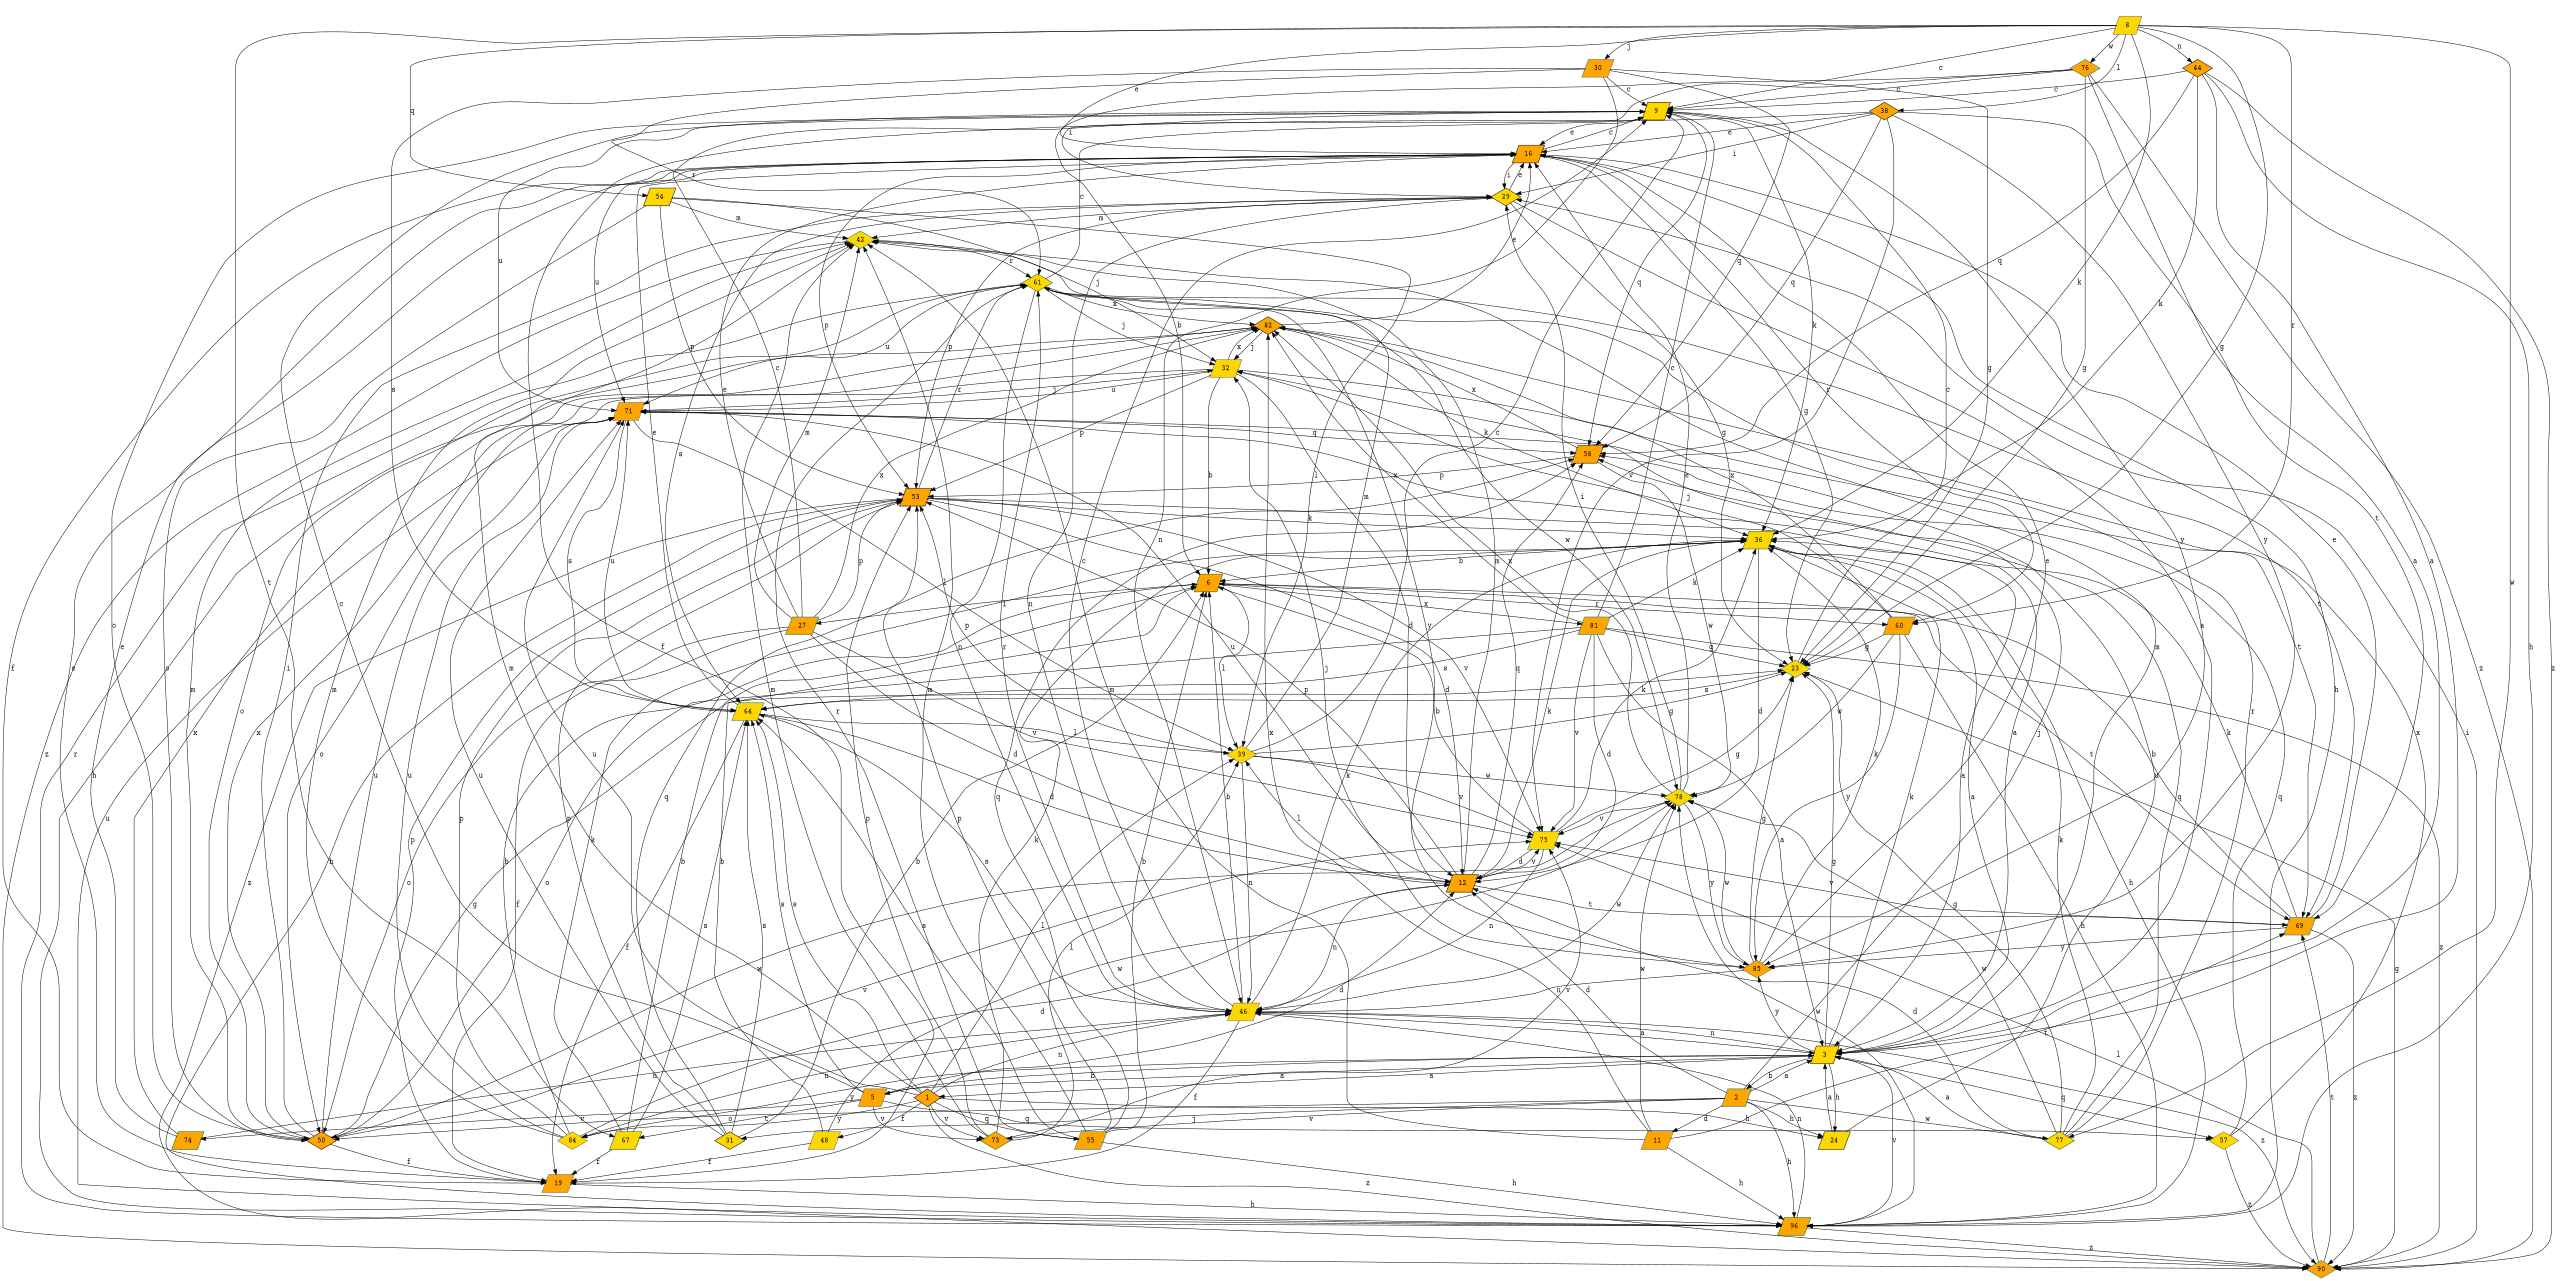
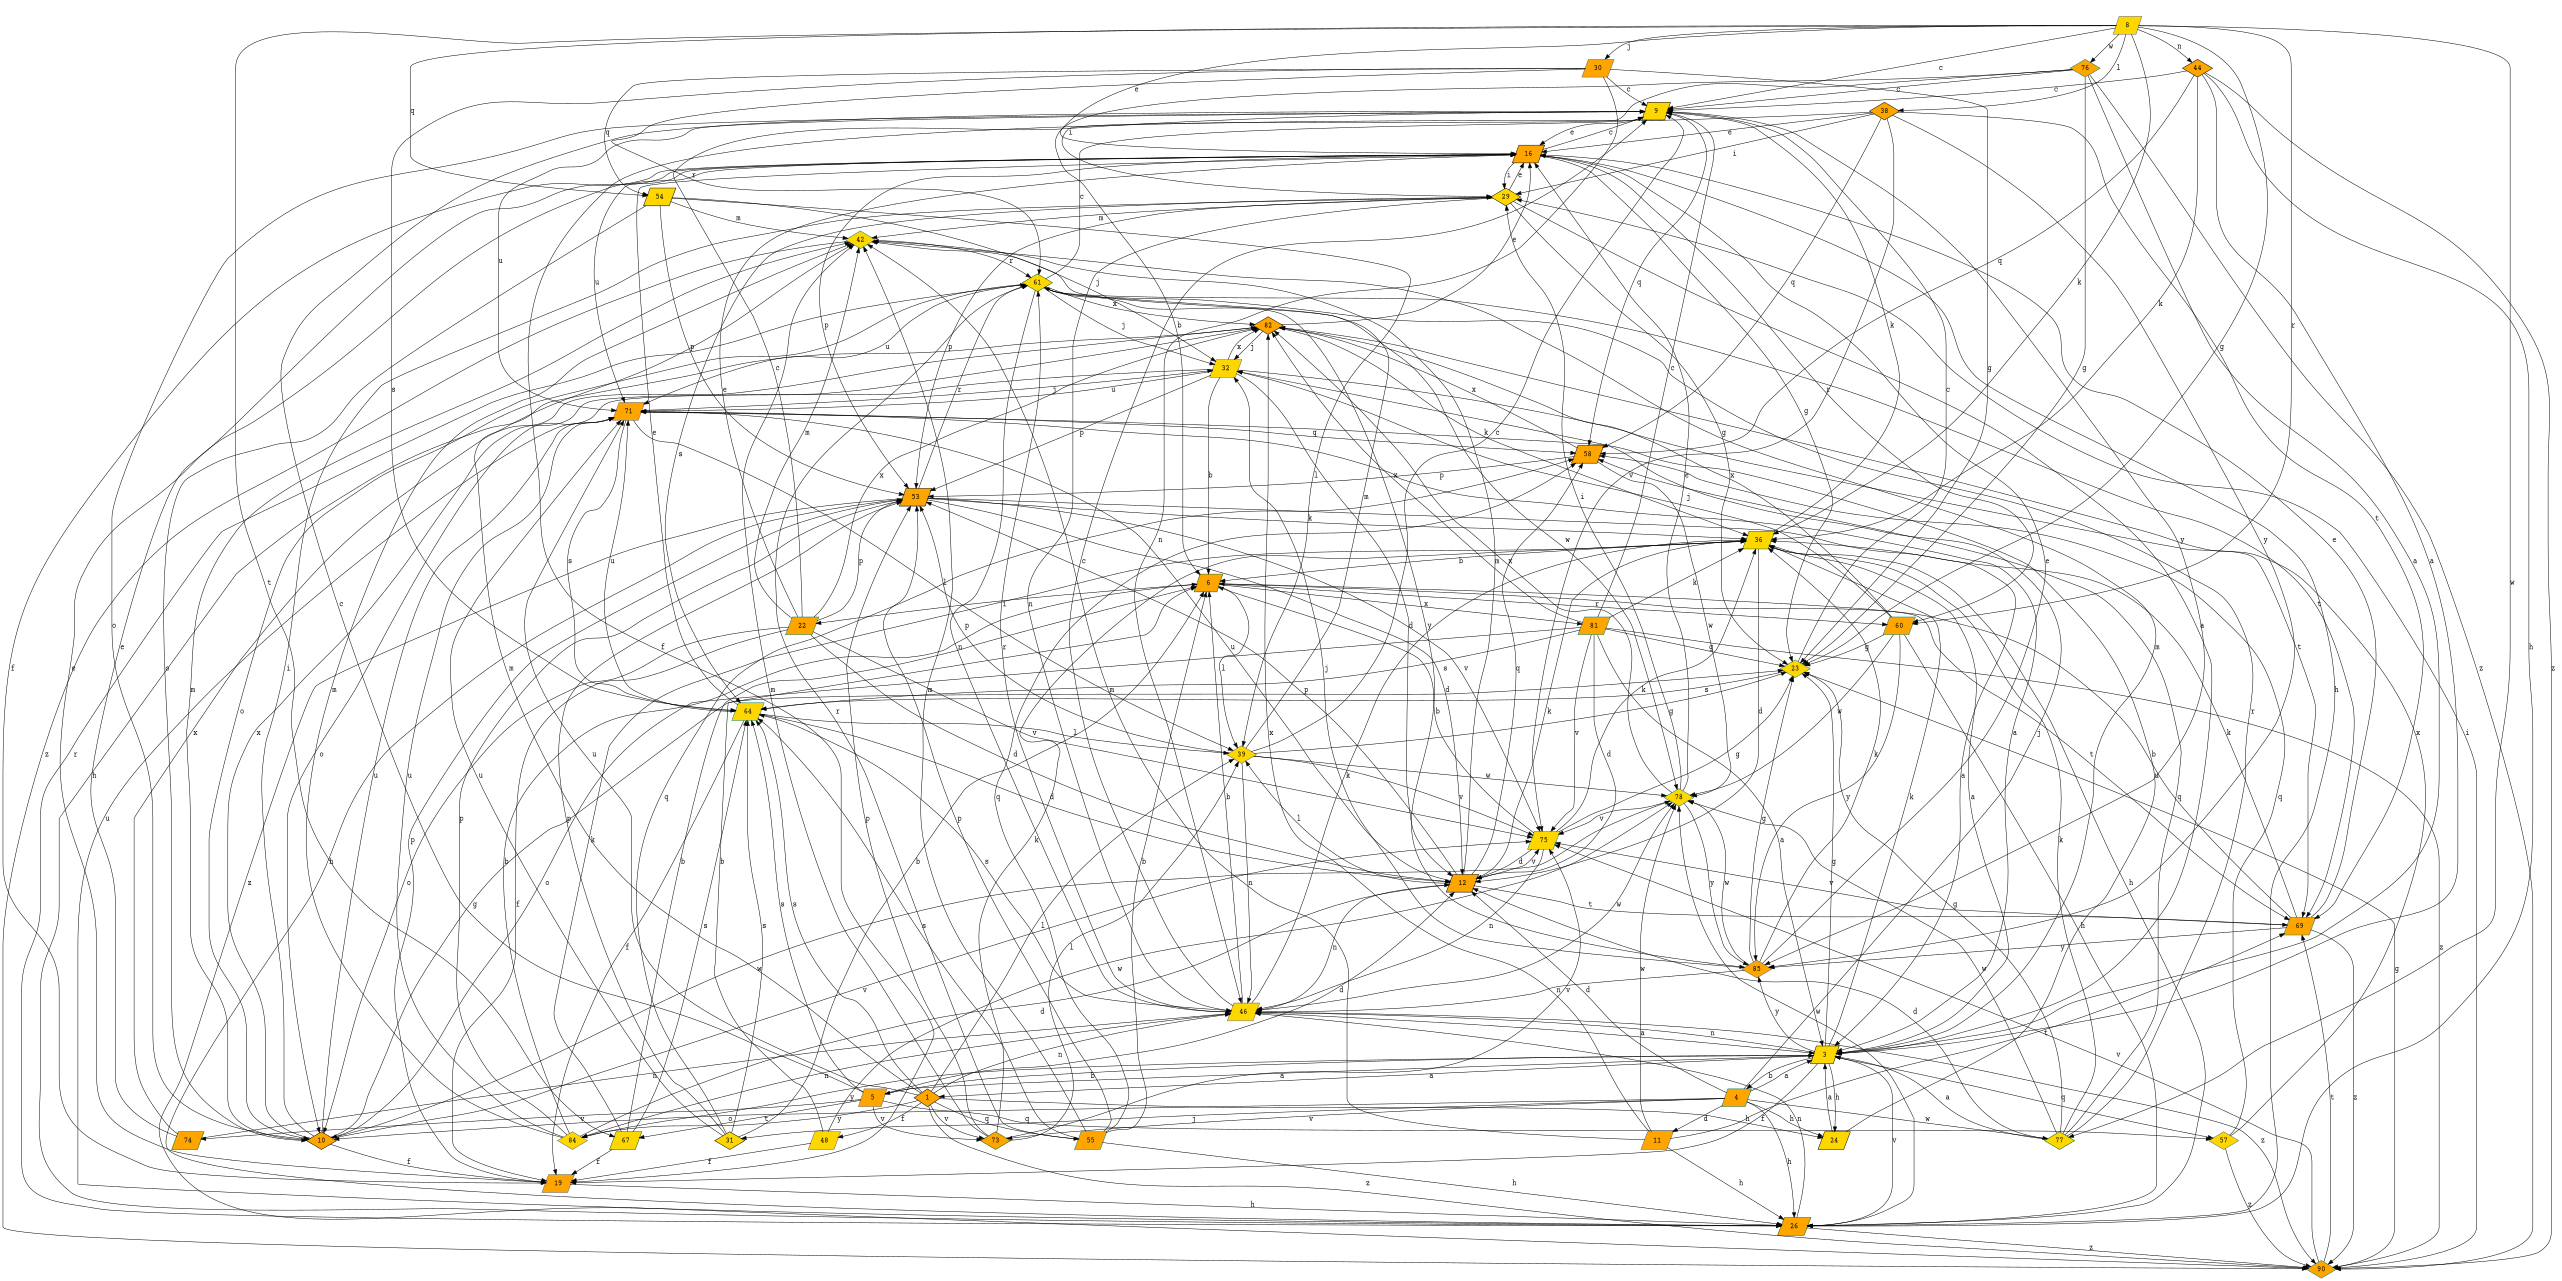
edge "30" -> "58": now "30" -> "54"
edge "9" -> "36": reversed
node "27": label "27" -> "22"
edge "90" -> "75": label "l" -> "v"
node "2": label "2" -> "4"
node "50": label "50" -> "10"
edge "46" -> "19": now "3" -> "19"
node "96": label "96" -> "26"
